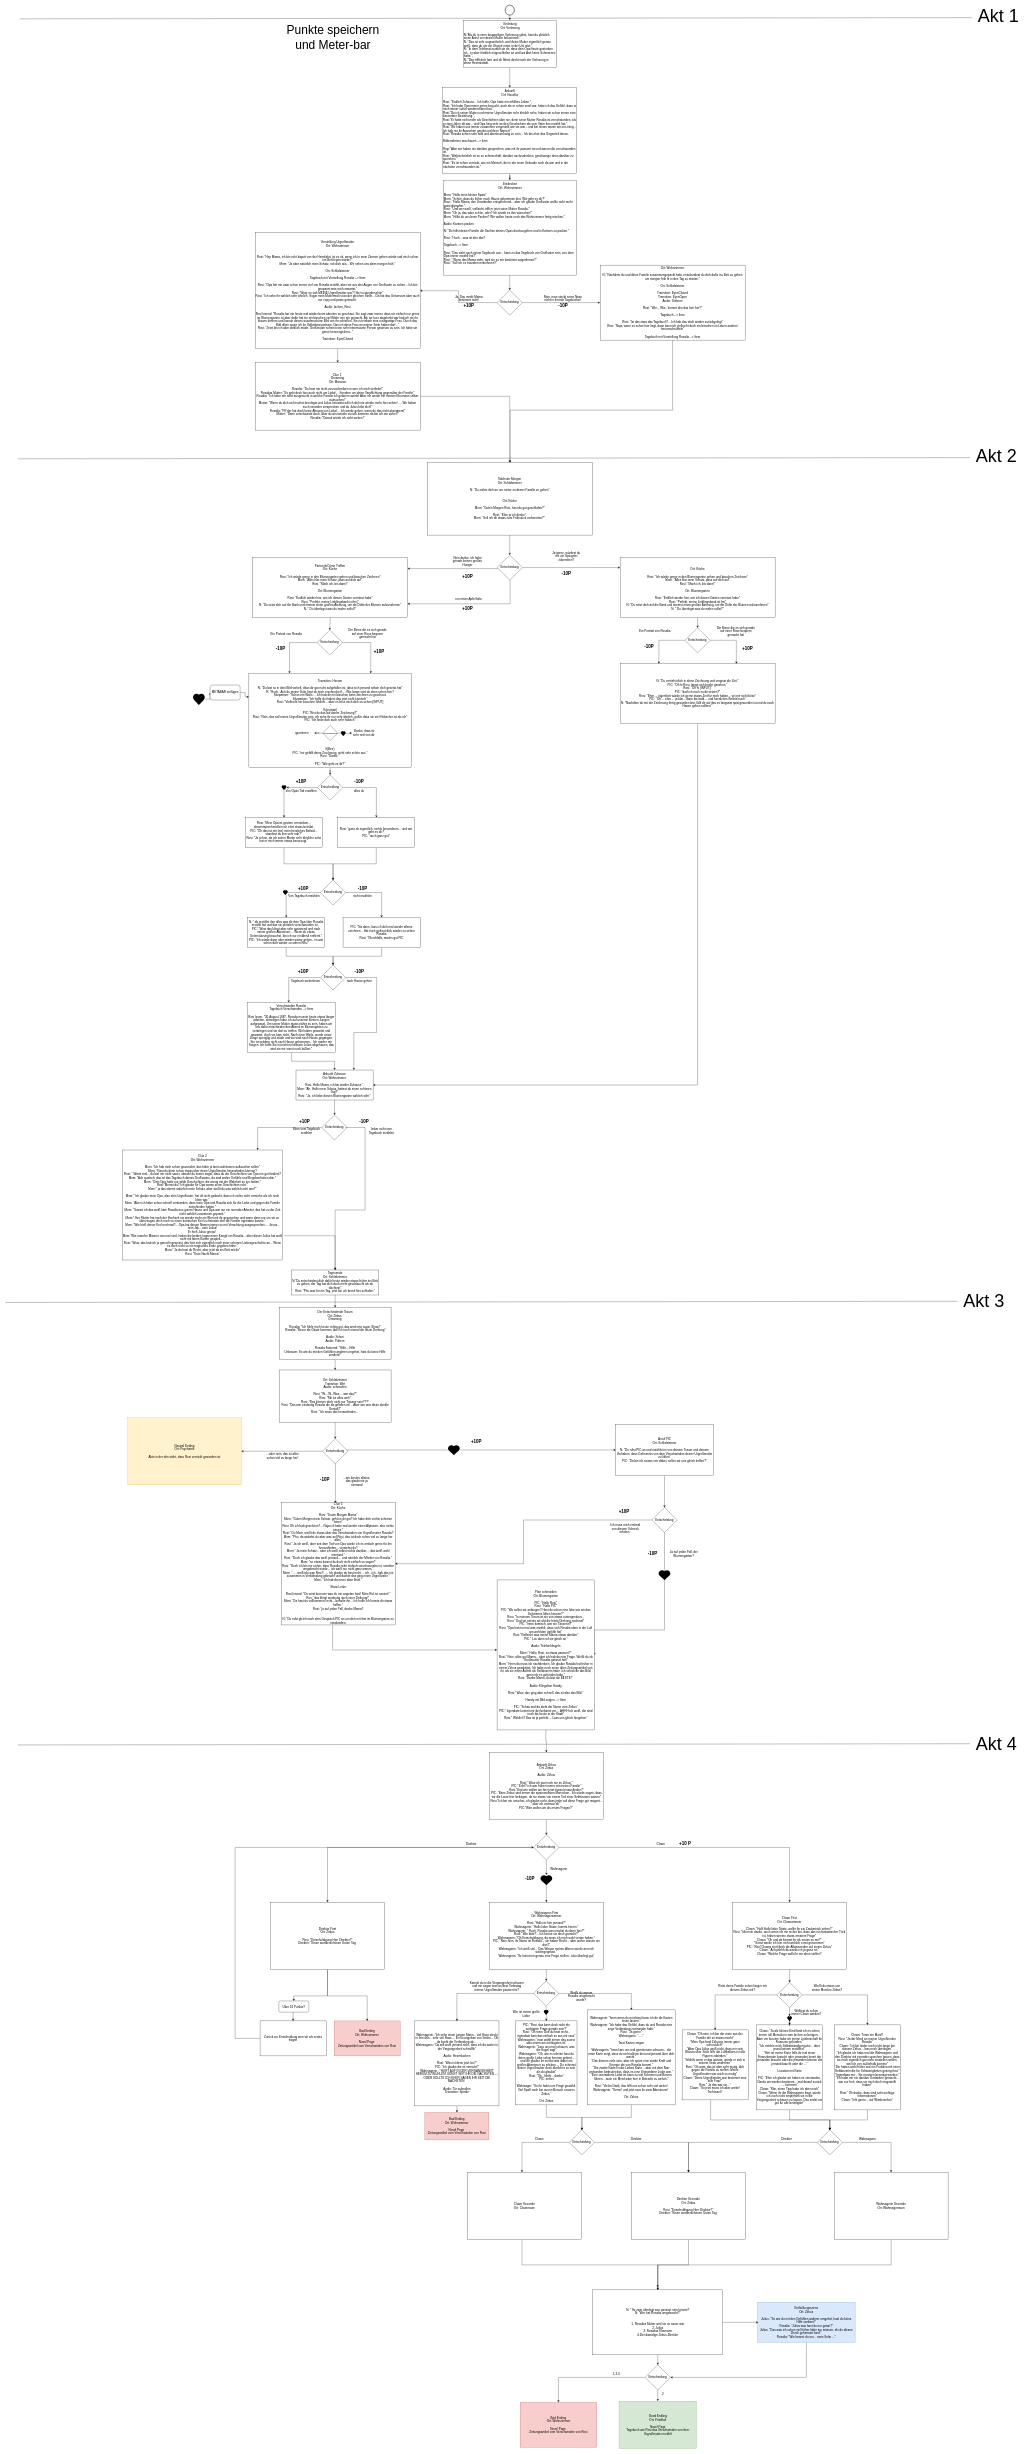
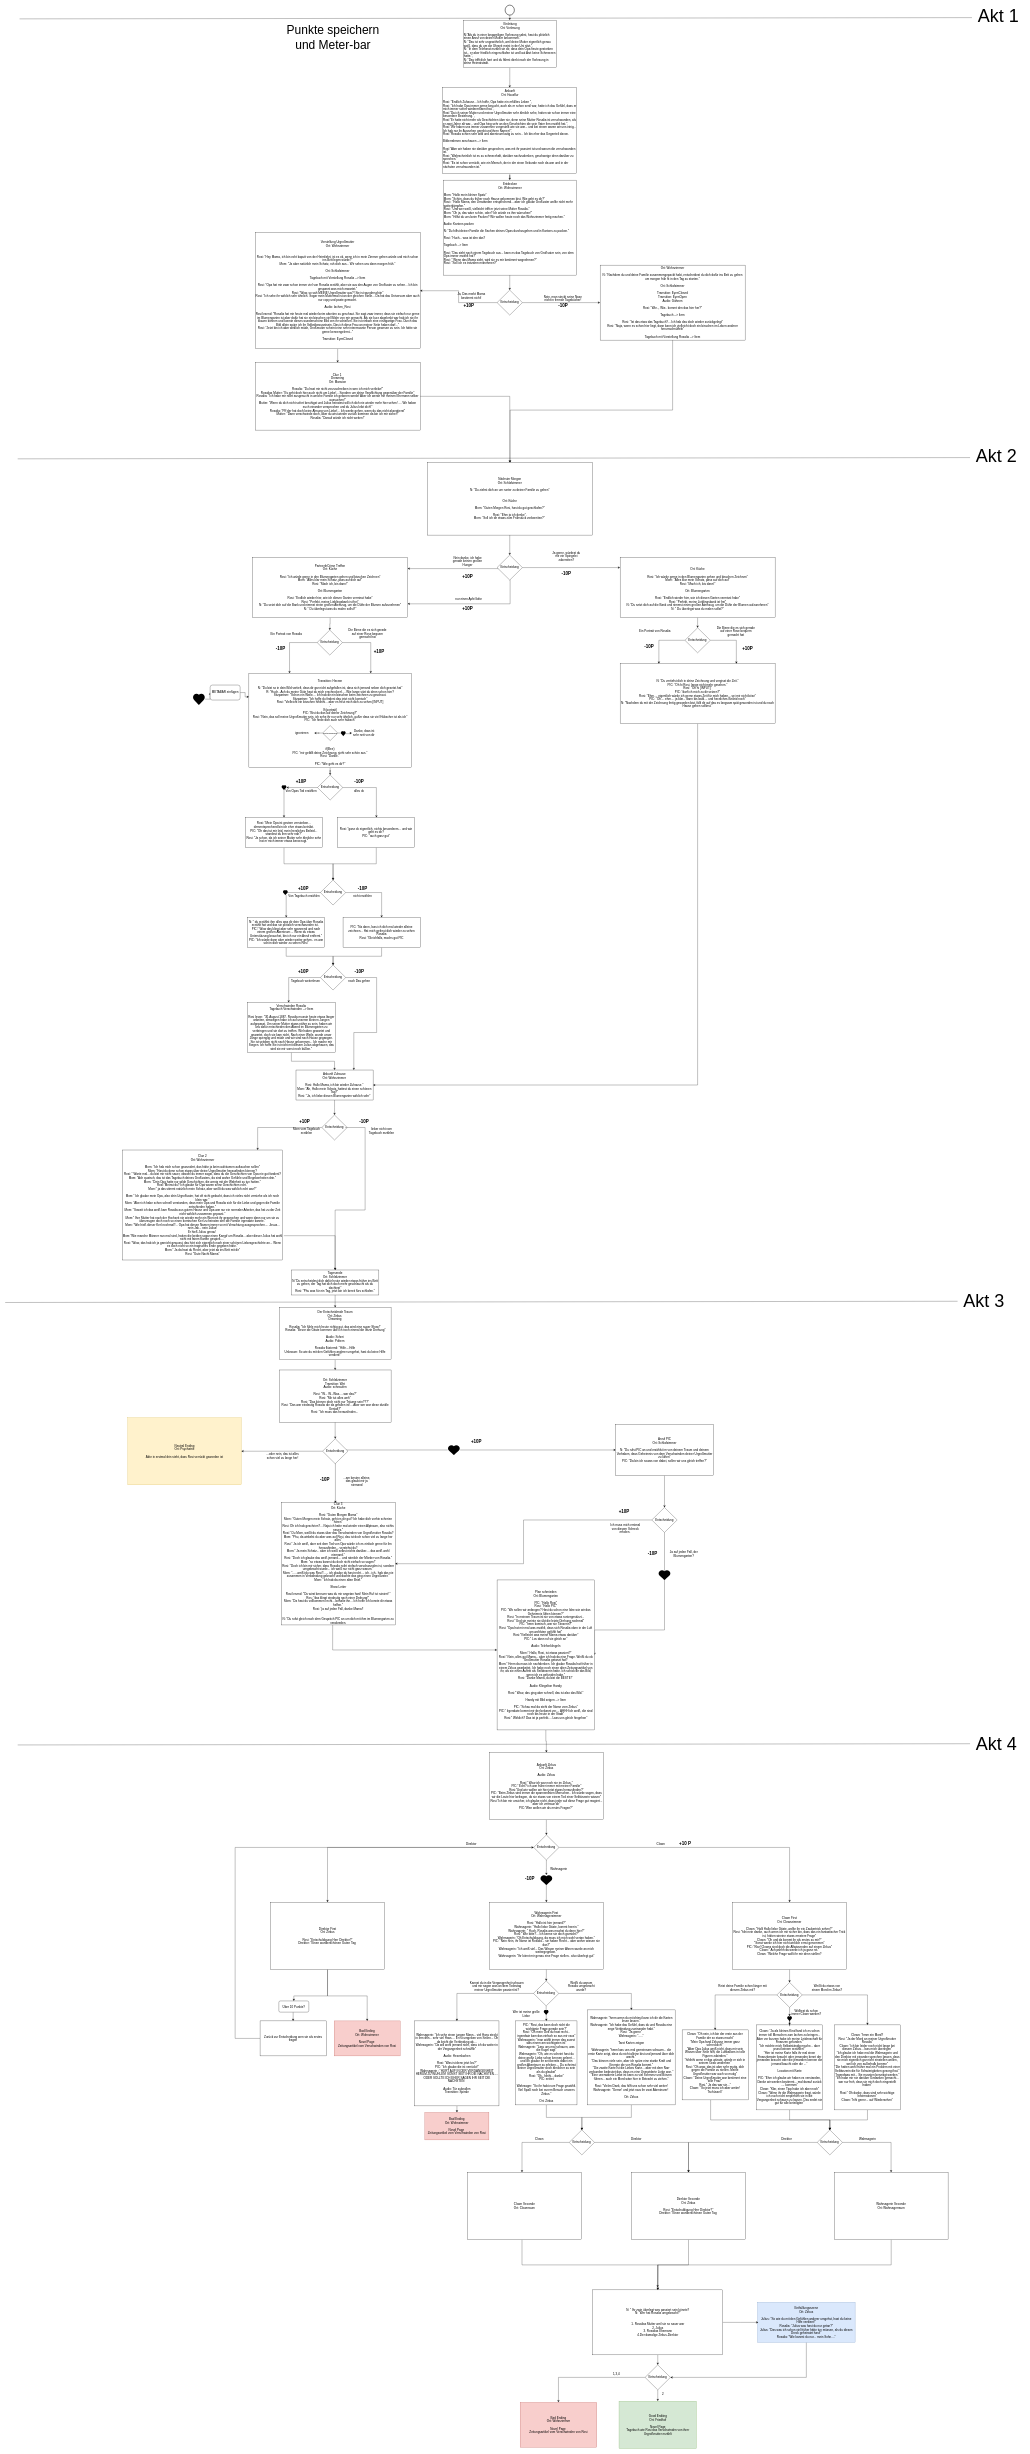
node "Ja, Das merkt Mama bestimmt nicht!": moved (469, 299) -> (471, 296)
node "nach Hause gehen": label "nach Hause gehen" -> "nach Das gehen"
node "Neutral Ending Ort: Psychatrie Akte in der drin steht, dass Rosi verrückt geworden ist": label "Neutral Ending Ort: Psychatrie Akte in der drin steht, dass Rosi verrückt geworden ist" -> "Neutral Ending Ort: Psychatrie Akte in erstmal drin steht, dass Rosi verrückt geworden ist"
node "Weißt du warum Rosalia umgebracht wurde?": moved (581, 1996) -> (581, 1986)
